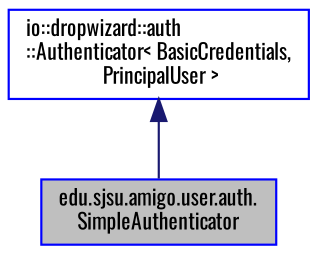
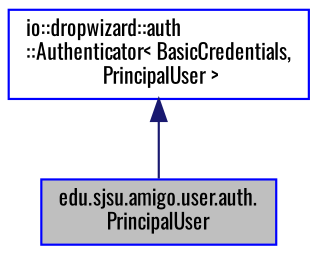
node "edu.sjsu.amigo.user.auth. SimpleAuthenticator": label "edu.sjsu.amigo.user.auth. SimpleAuthenticator" -> "edu.sjsu.amigo.user.auth. PrincipalUser"
